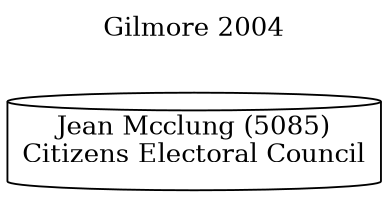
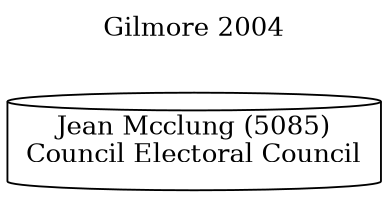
node "Jean Mcclung (5085) Citizens Electoral Council": label "Jean Mcclung (5085) Citizens Electoral Council" -> "Jean Mcclung (5085) Council Electoral Council"
